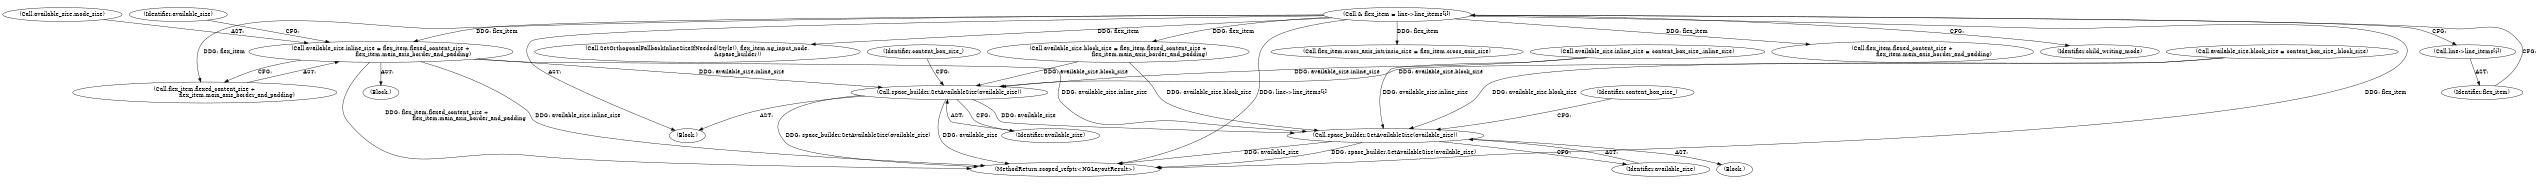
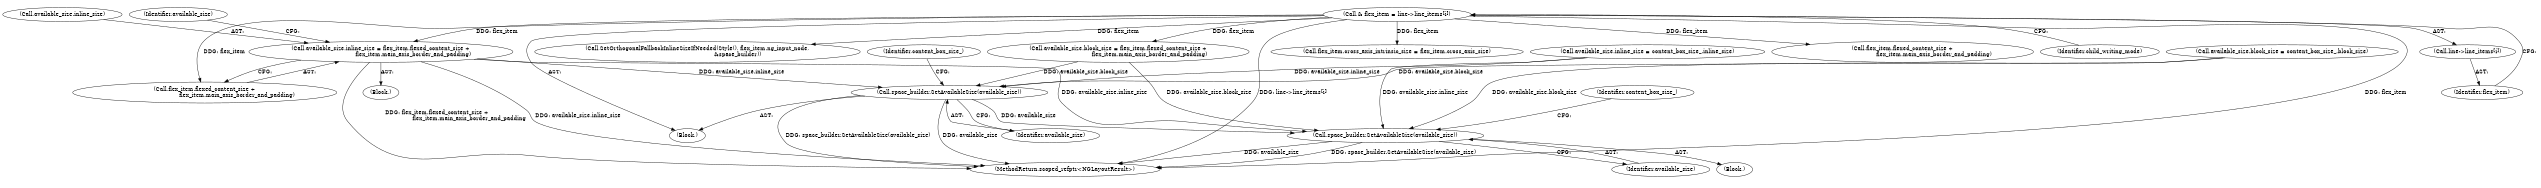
node "(Call,available_size.mode_size)": label "(Call,available_size.mode_size)" -> "(Call,available_size.inline_size)"
edge "(Call,& flex_item = line->line_items[i])" -> "(Identifier,child_writing_mode)": reversed
edge "(Call,& flex_item = line->line_items[i])" -> "(Call,line->line_items[i])": label "CFG: " -> "AST: "
